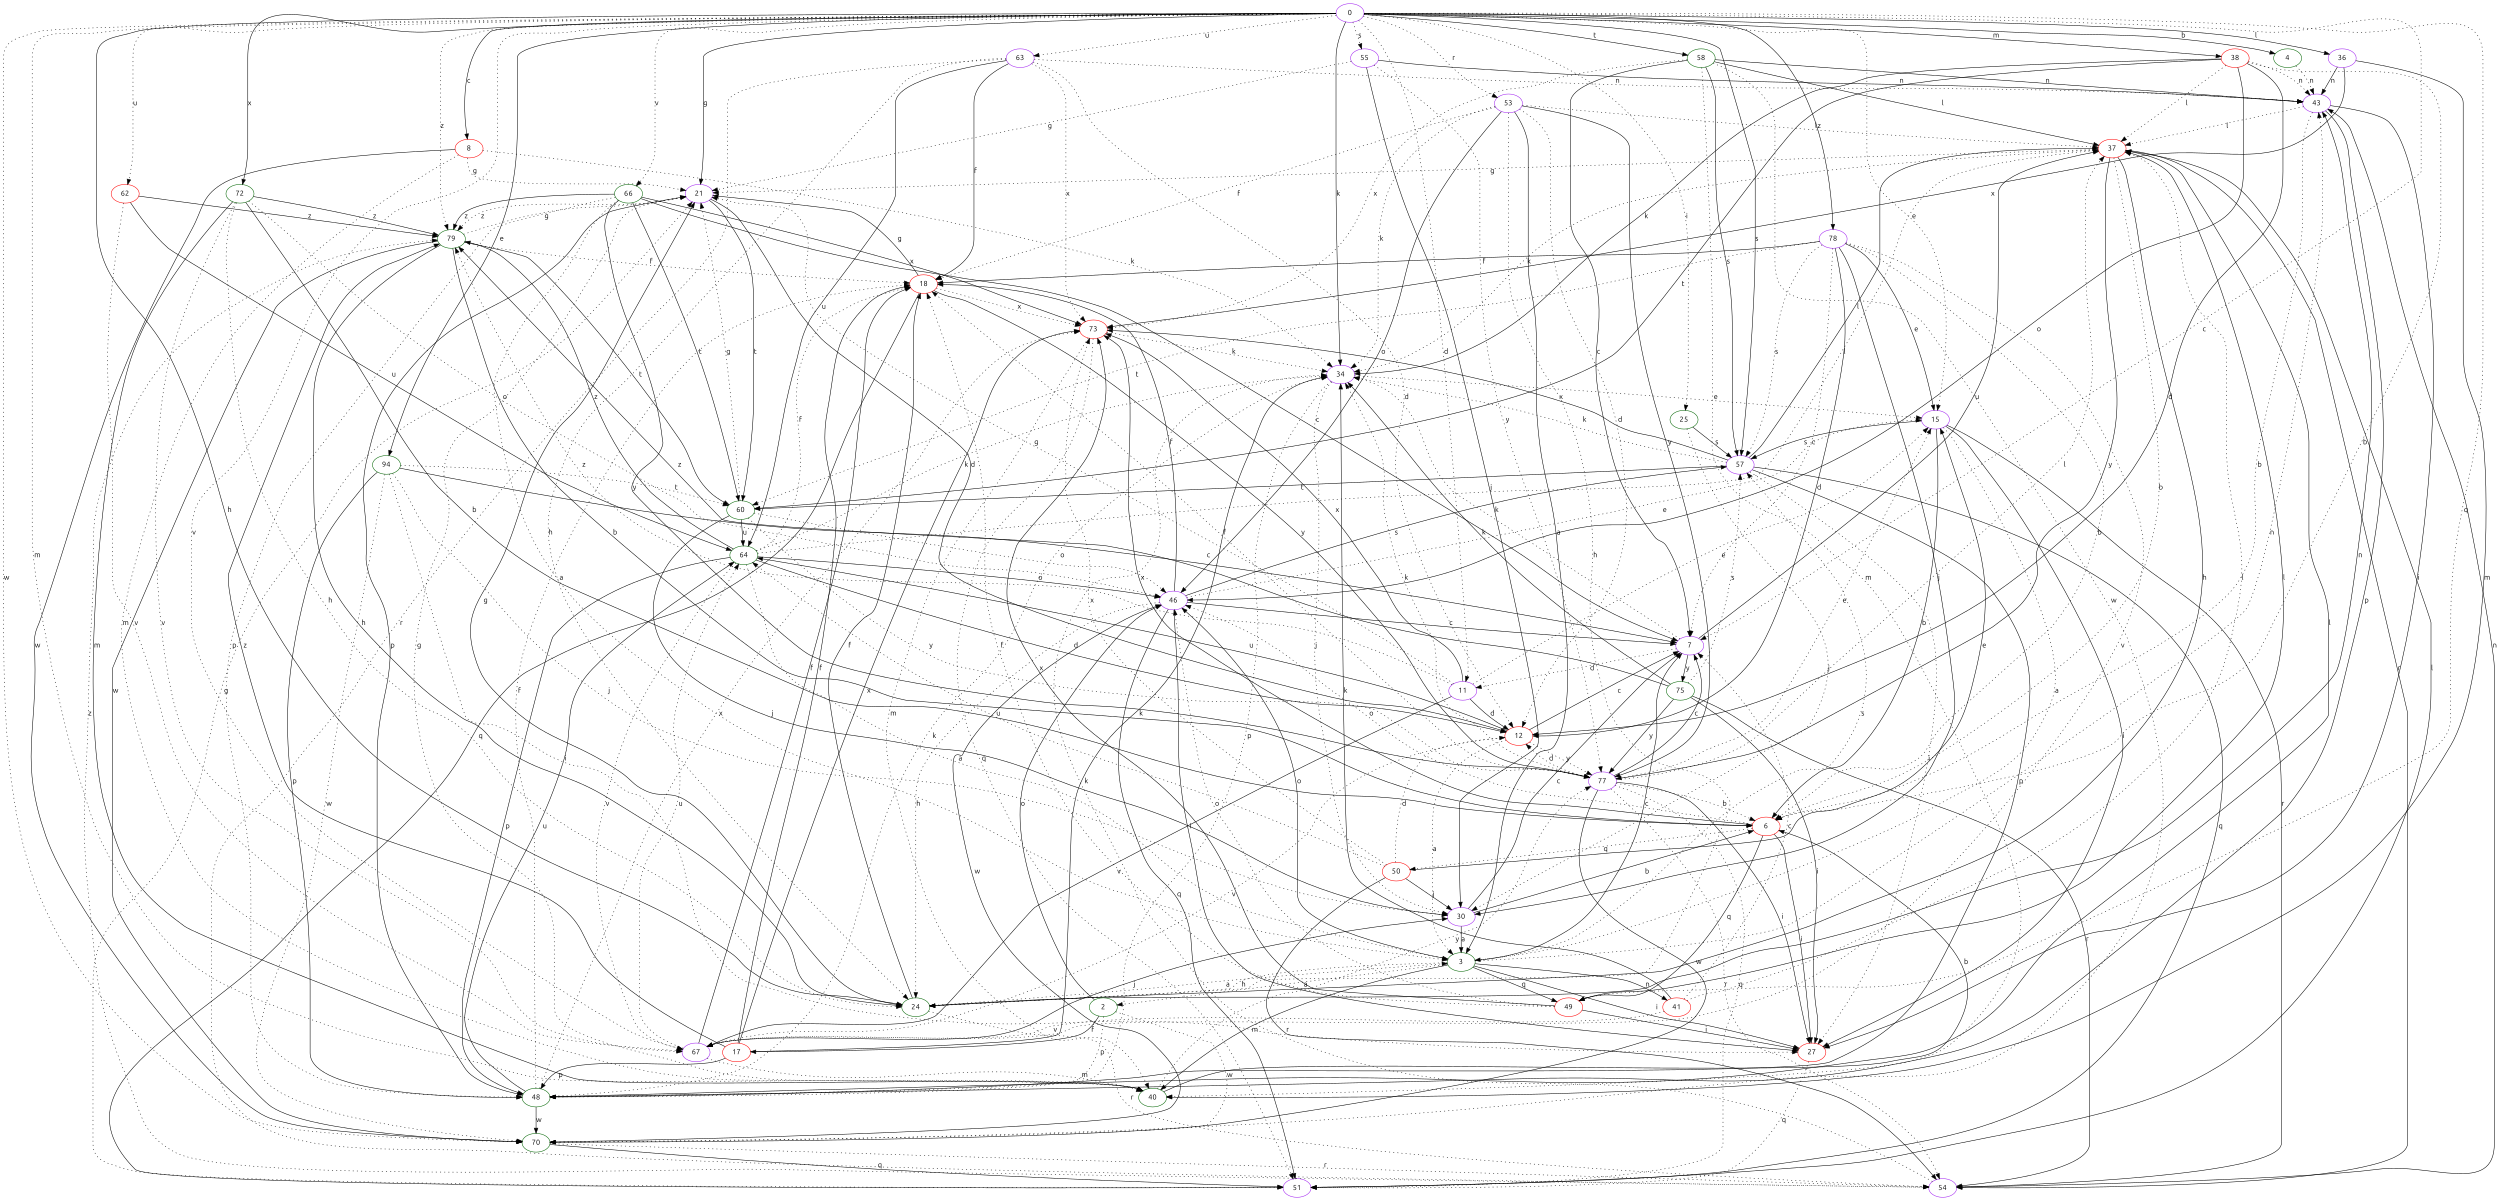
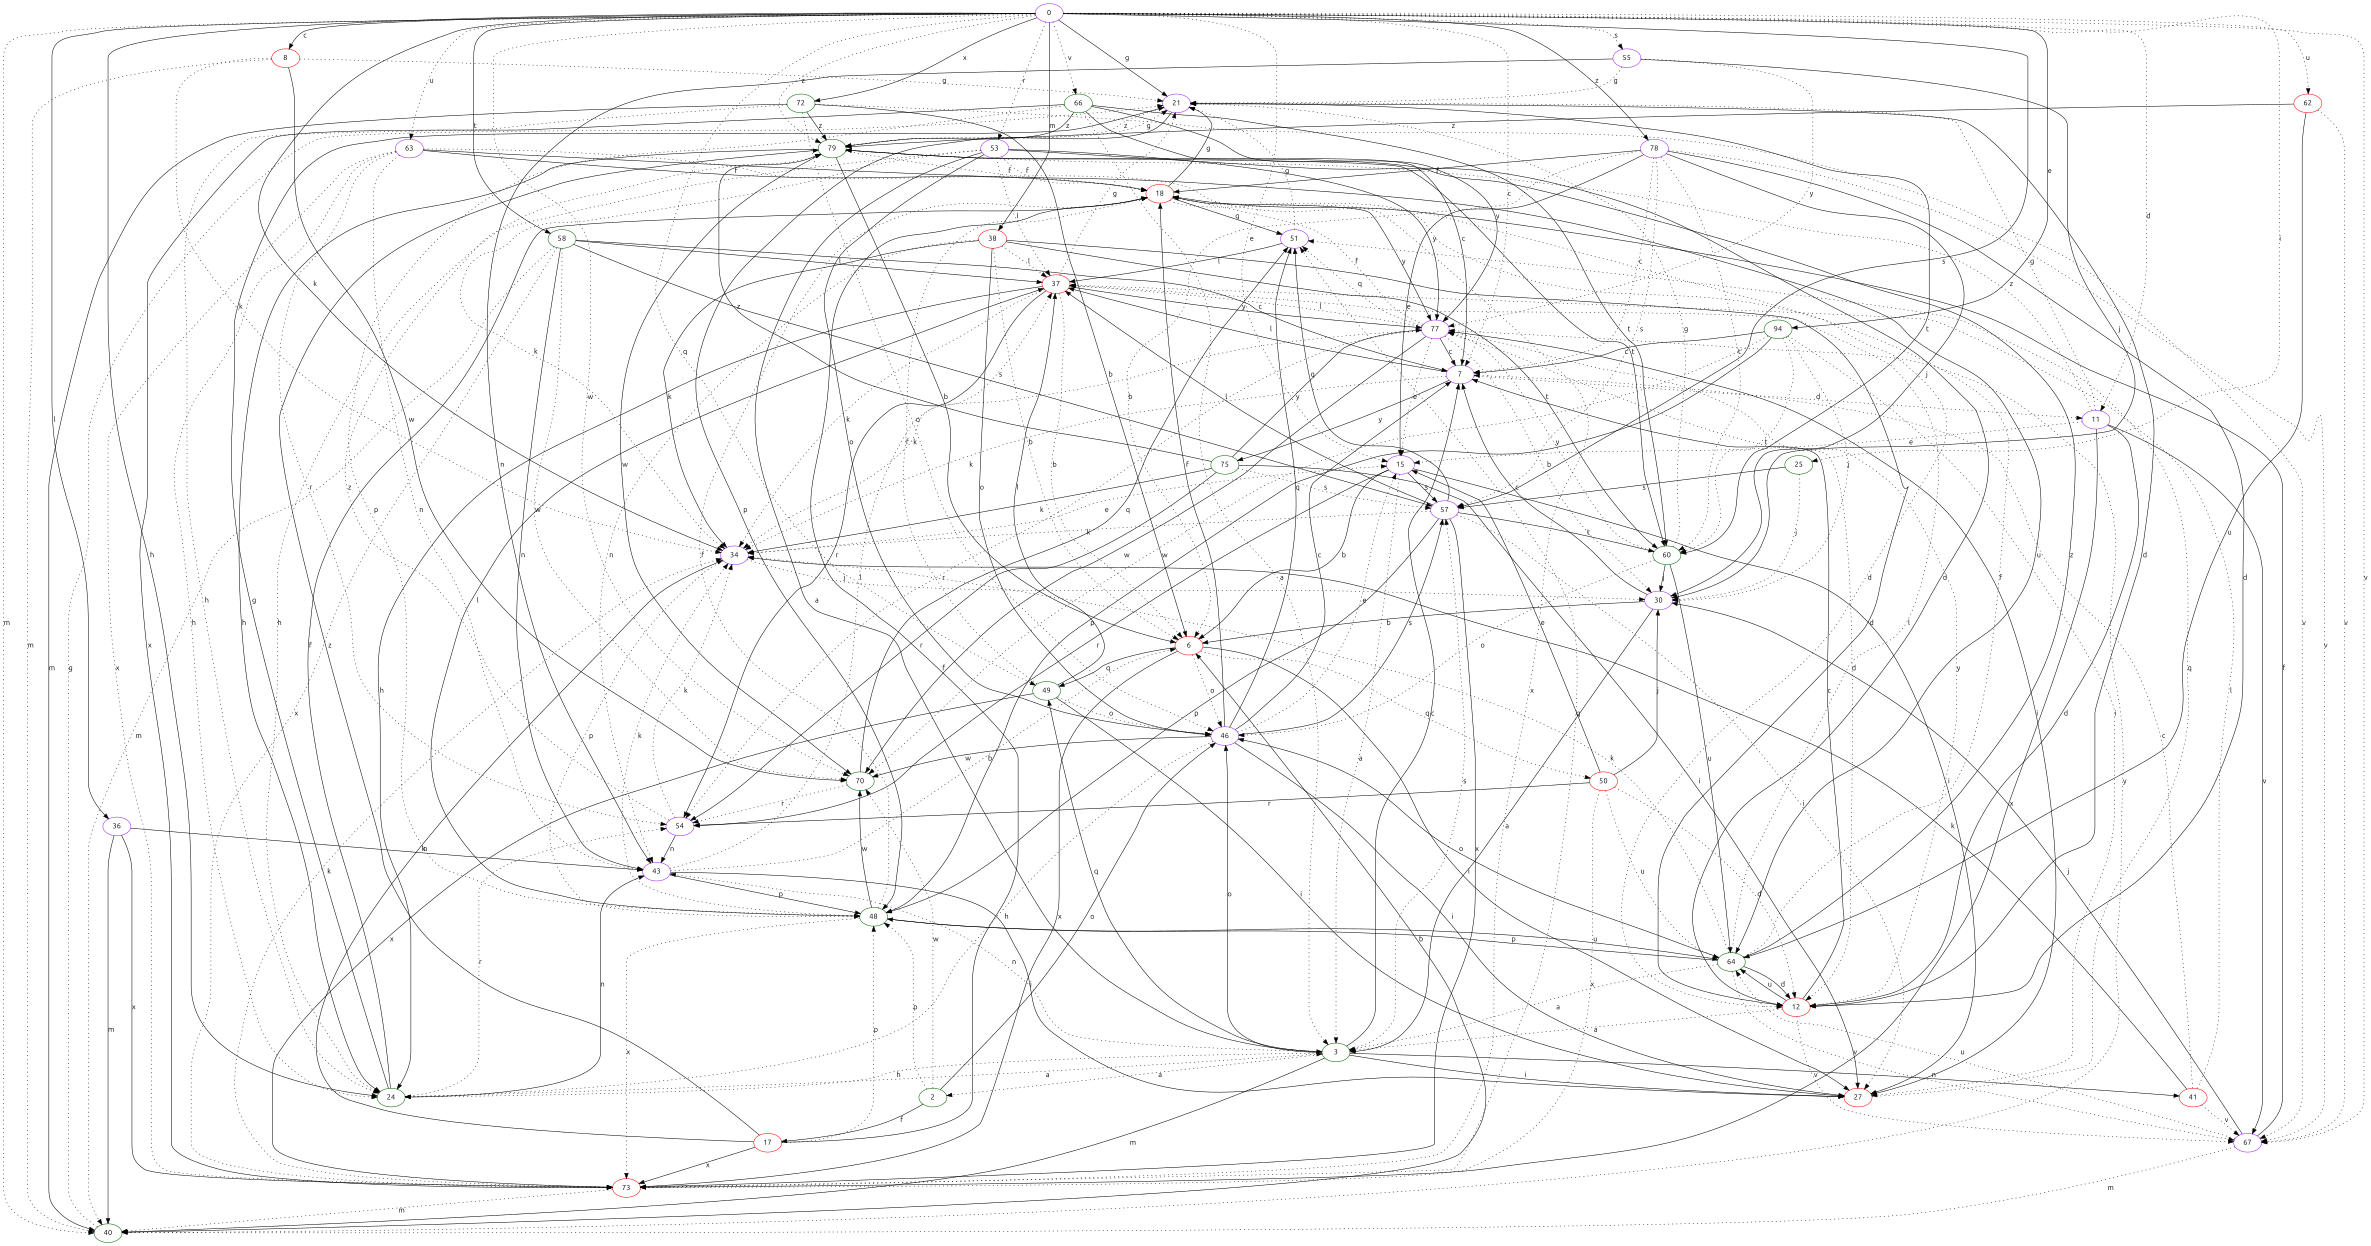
node "4": removed
edge "7" -> "37": label "u" -> "l"
edge "53" -> "12": style dotted -> solid
edge "77" -> "6": now "77" -> "30"
node "49": color red -> darkgreen
edge "70" -> "46": reversed
edge "17" -> "48": style solid -> dotted
